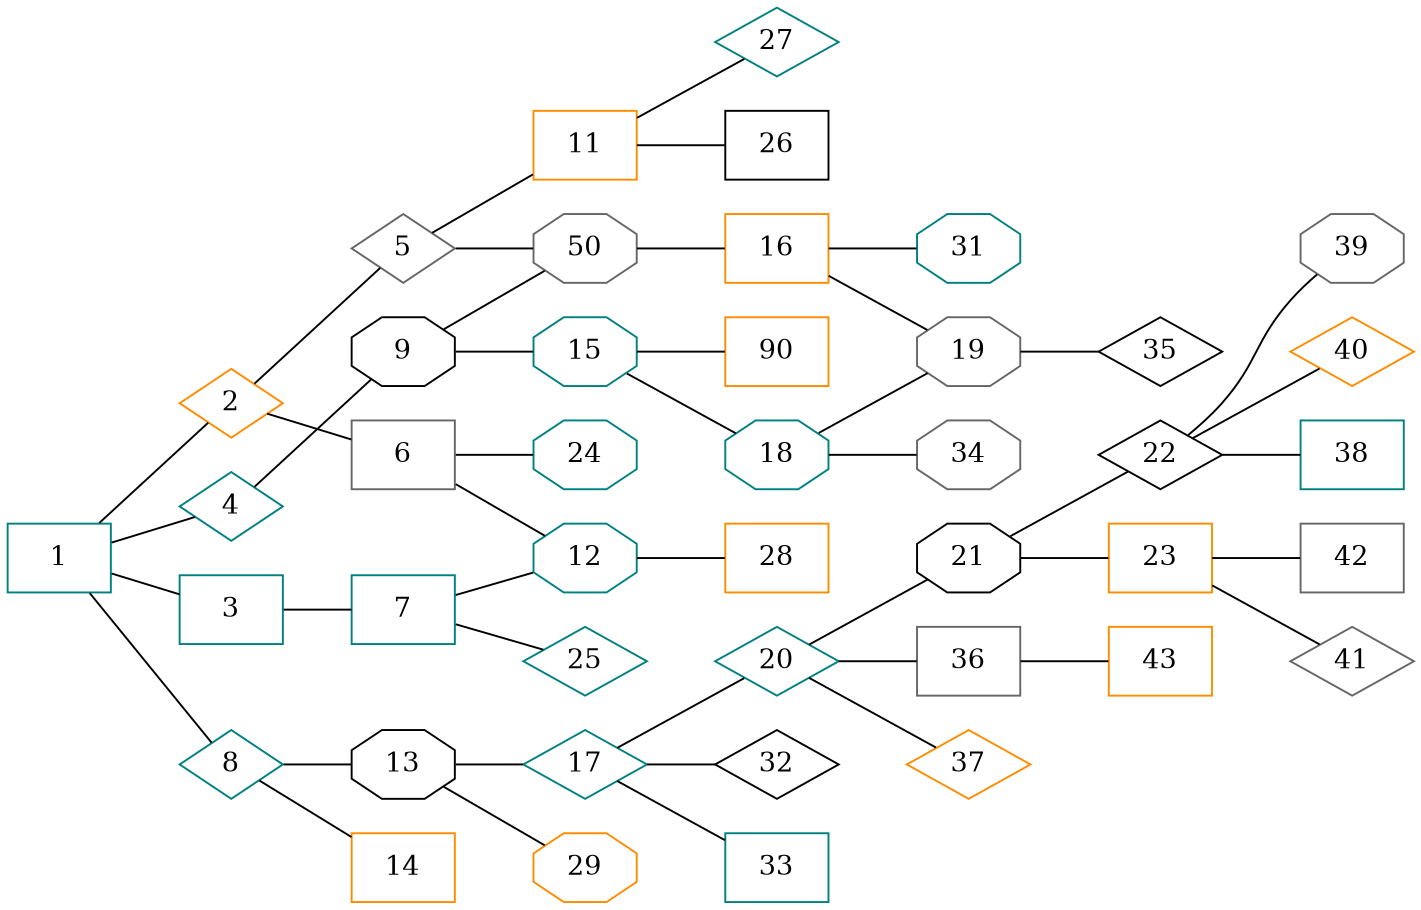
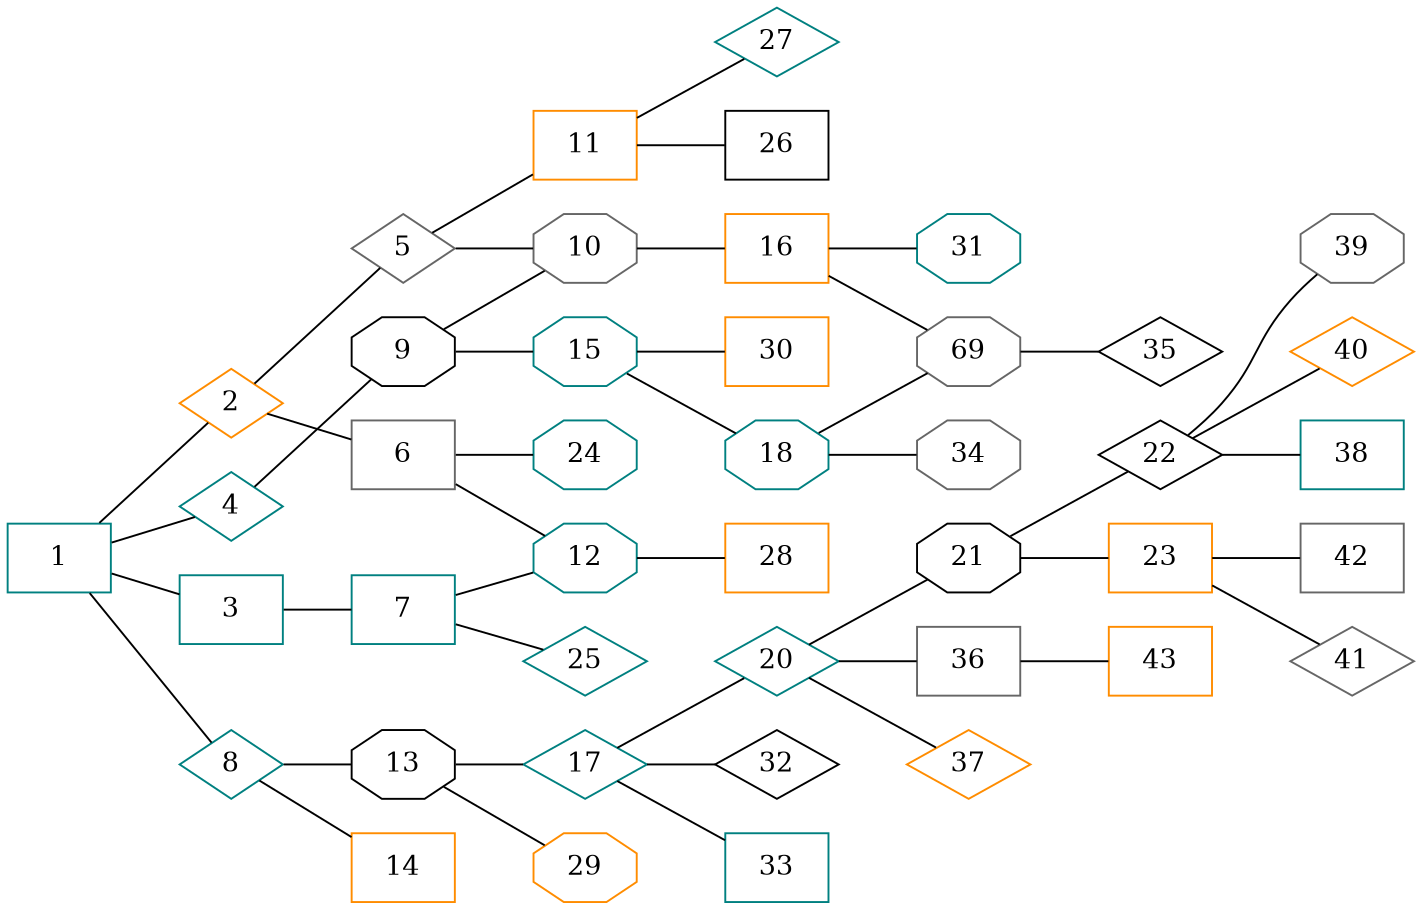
node "50": label "50" -> "10"
node "90": label "90" -> "30"
node "19": label "19" -> "69"
